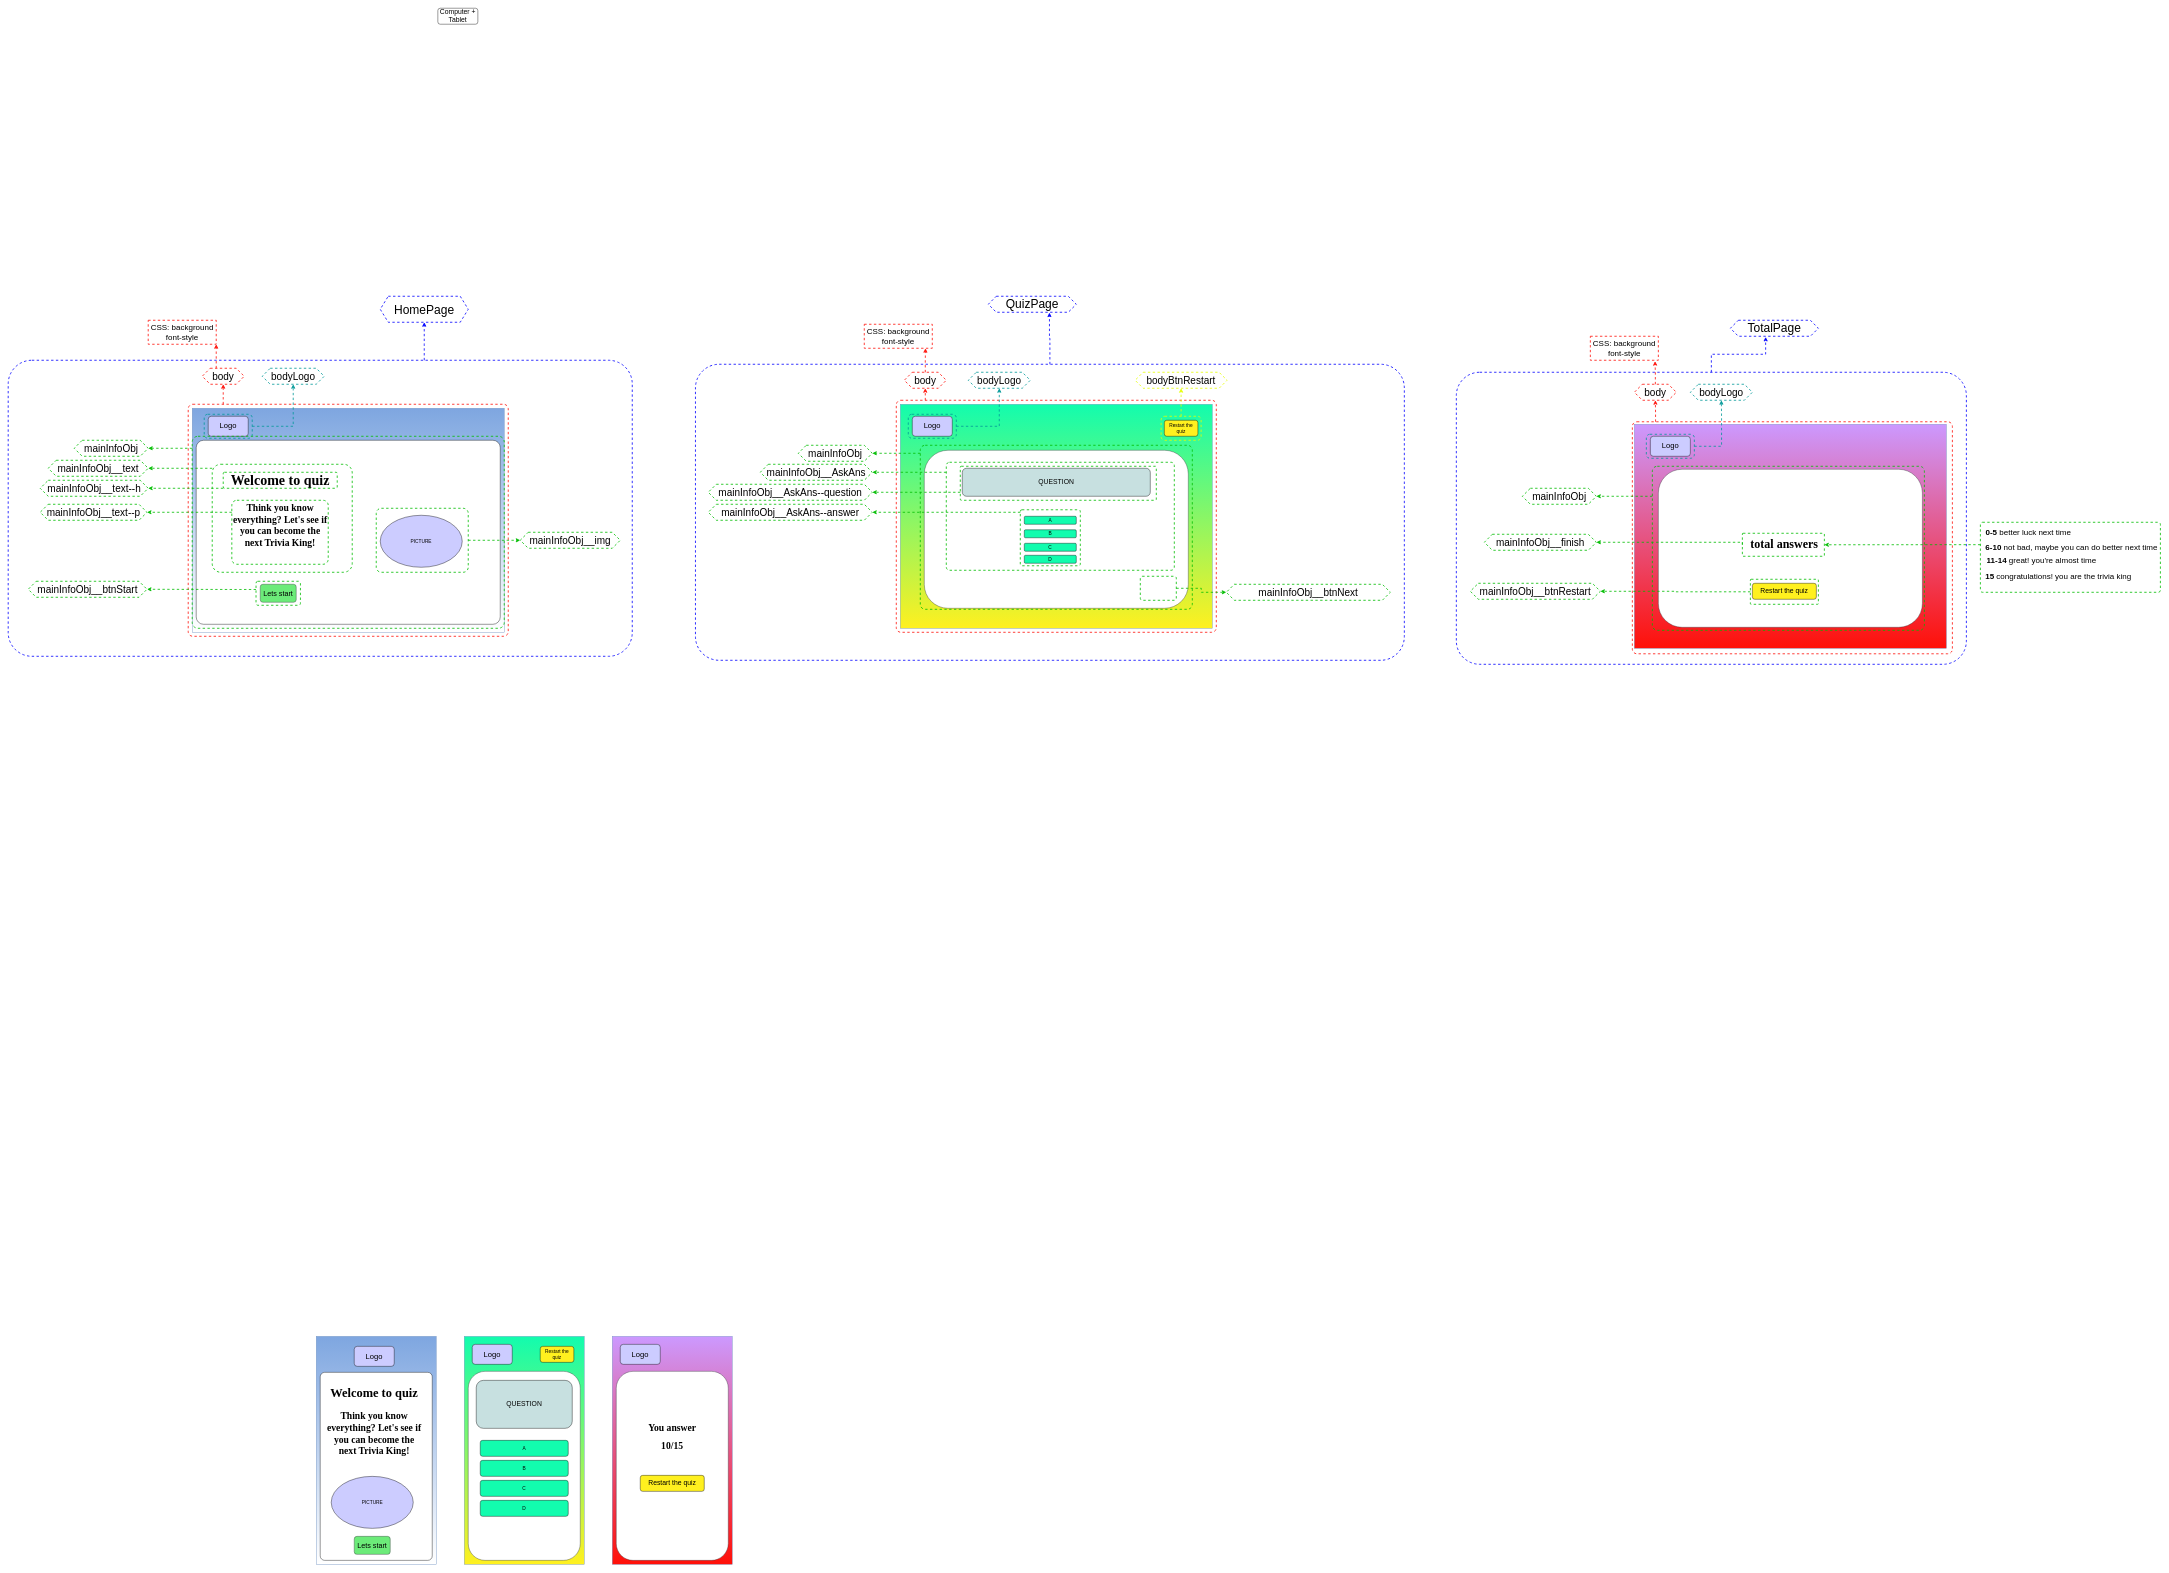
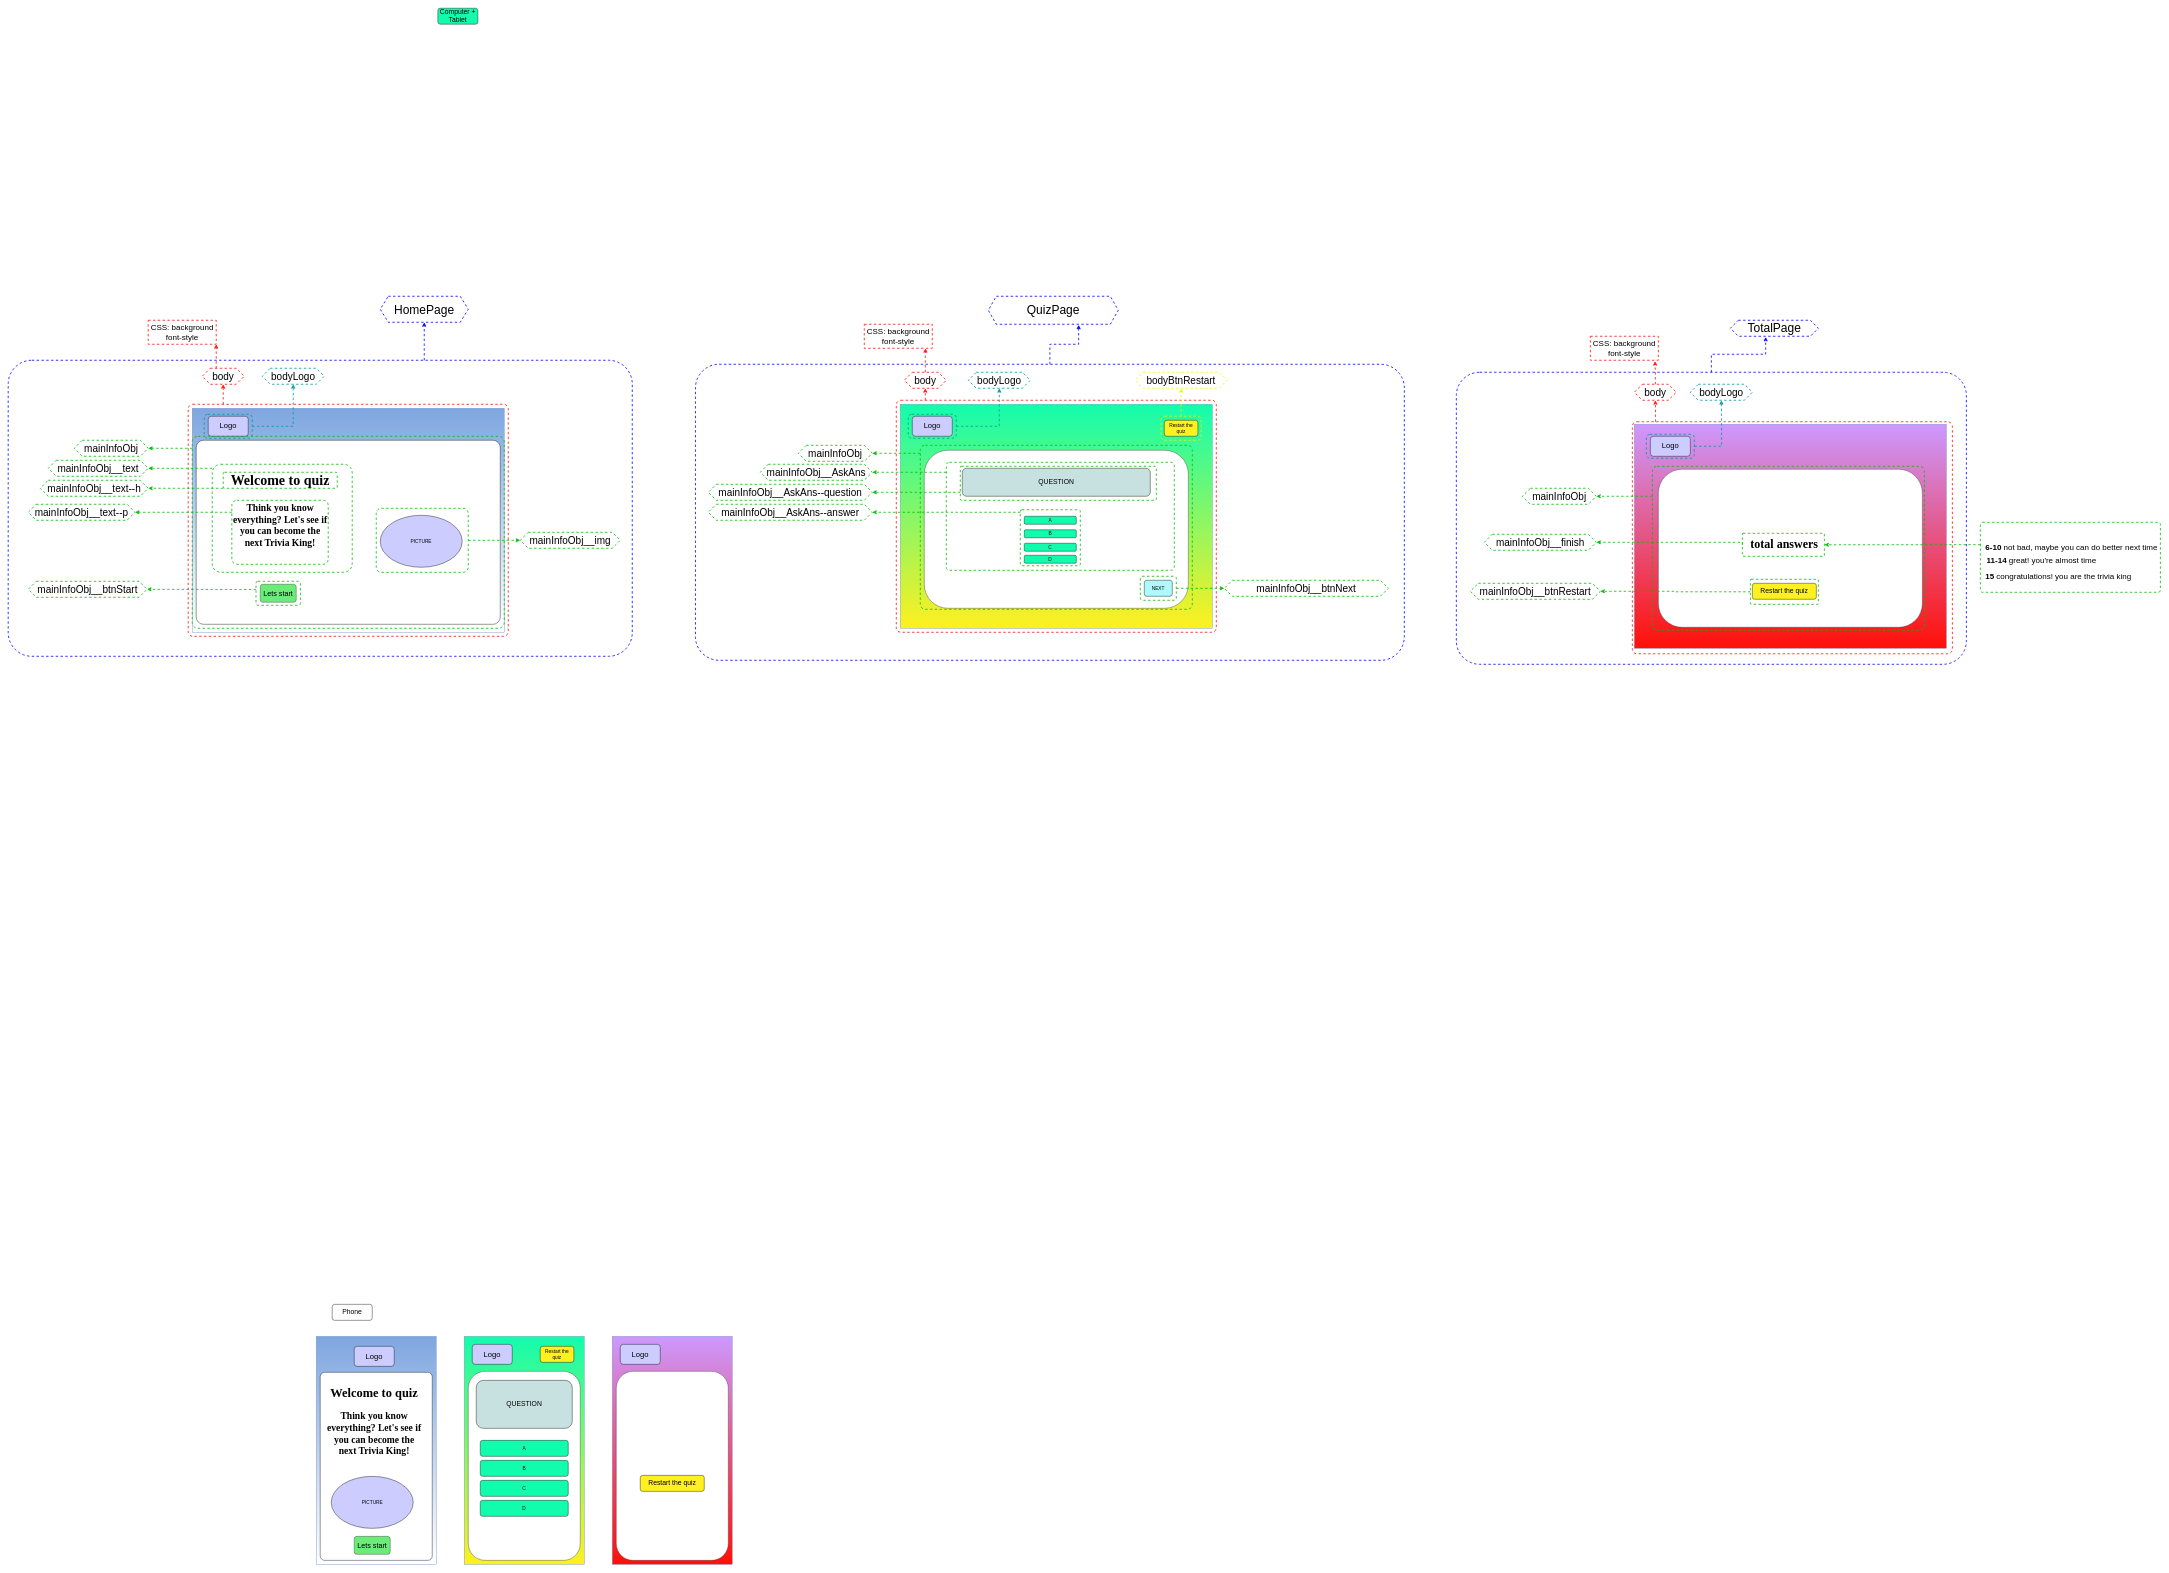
node "Computer + Tablet": fillcolor #ffffff -> #12fcae
node "QuizPage": size 88x16 -> 130x28
node "mainInfoObj__text--p": moved (94, 512) -> (82, 512)
node "0-5 better luck next time": removed
node "NEXT": added
node "mainInfoObj__btnNext": moved (1308, 592) -> (1306, 588)
node "Phone": added
node "You answer 10/15": removed
